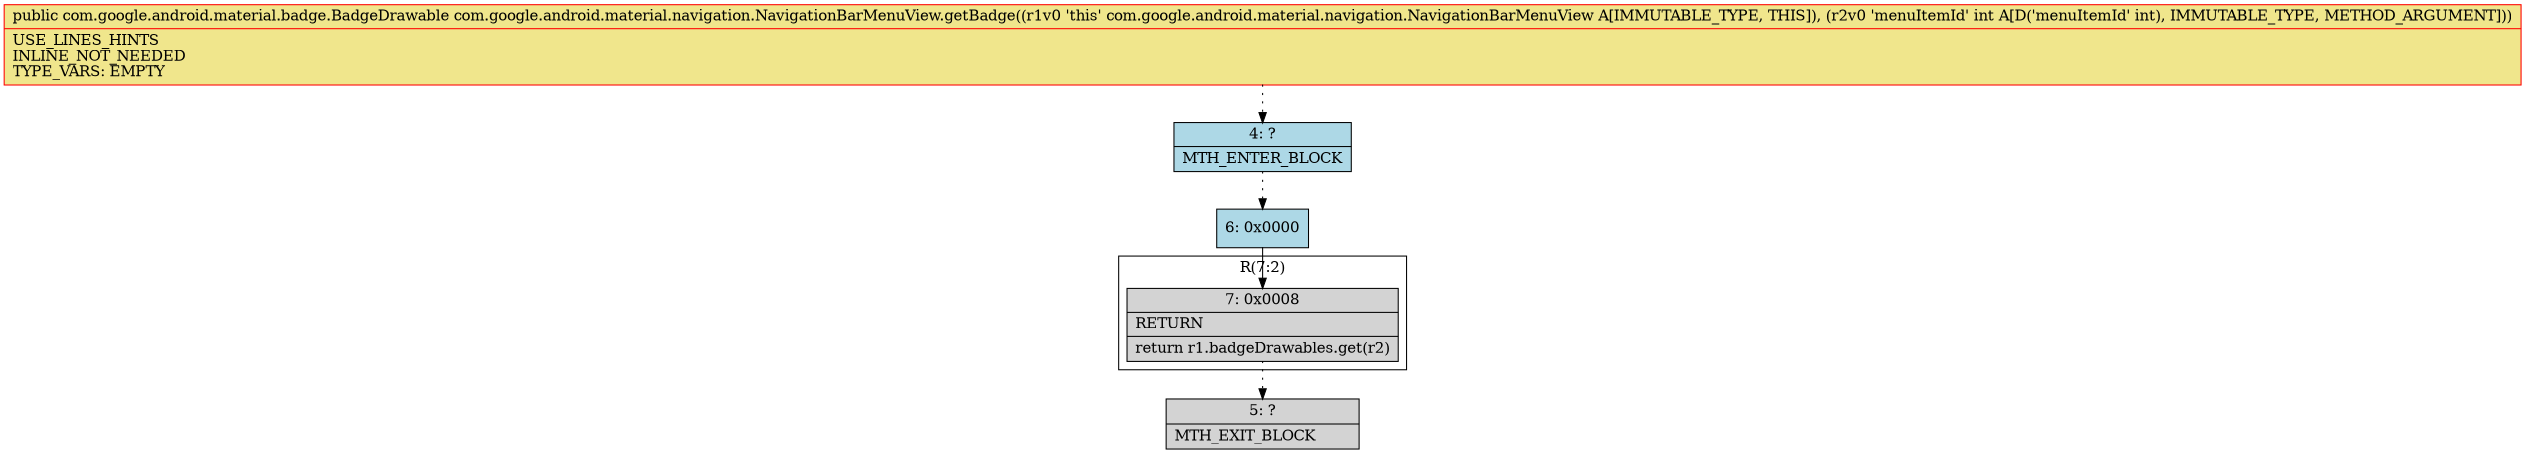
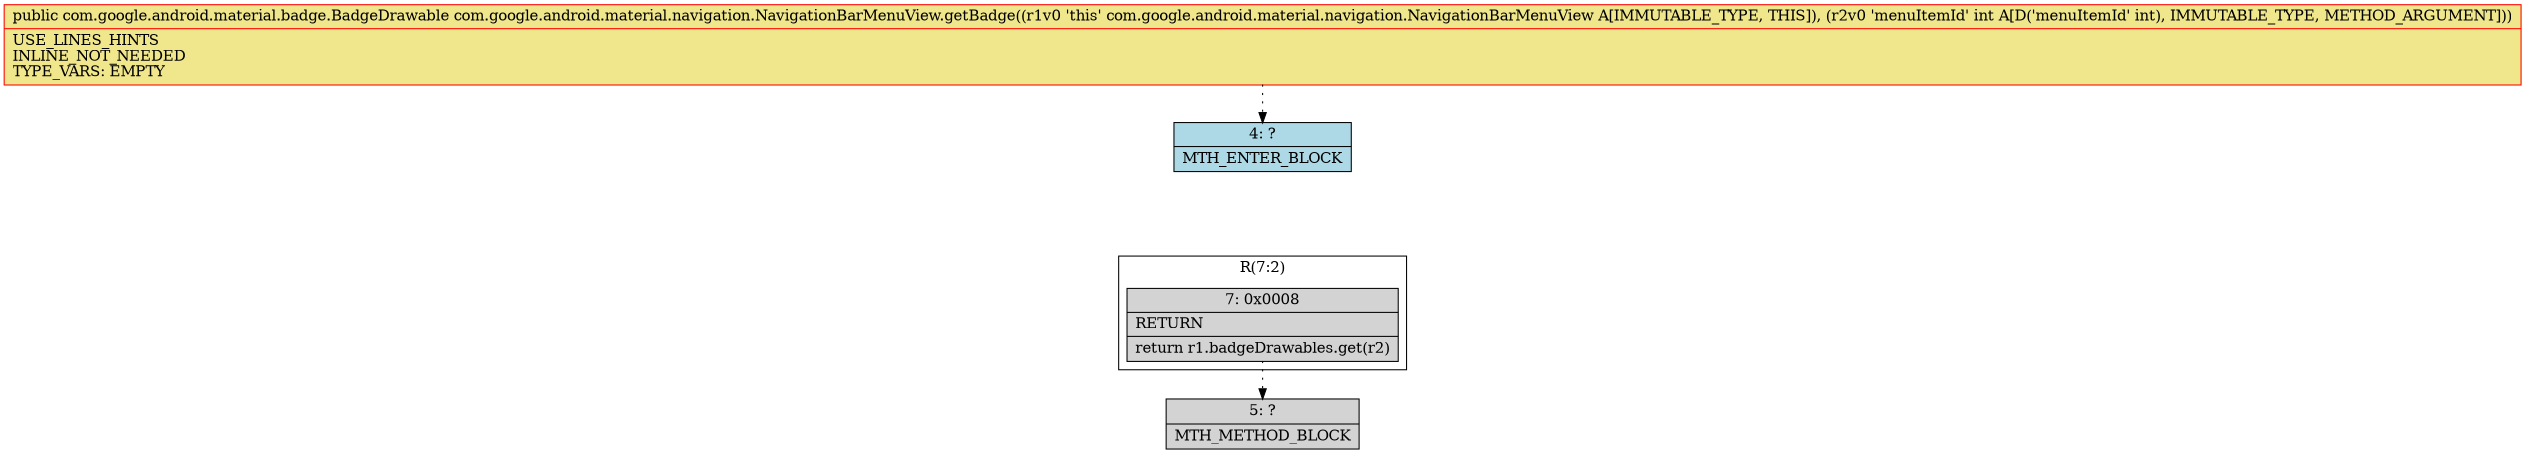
node "6: 0x0000": removed
node "5: ?": text "MTH_EXIT_BLOCK" -> "MTH_METHOD_BLOCK"
